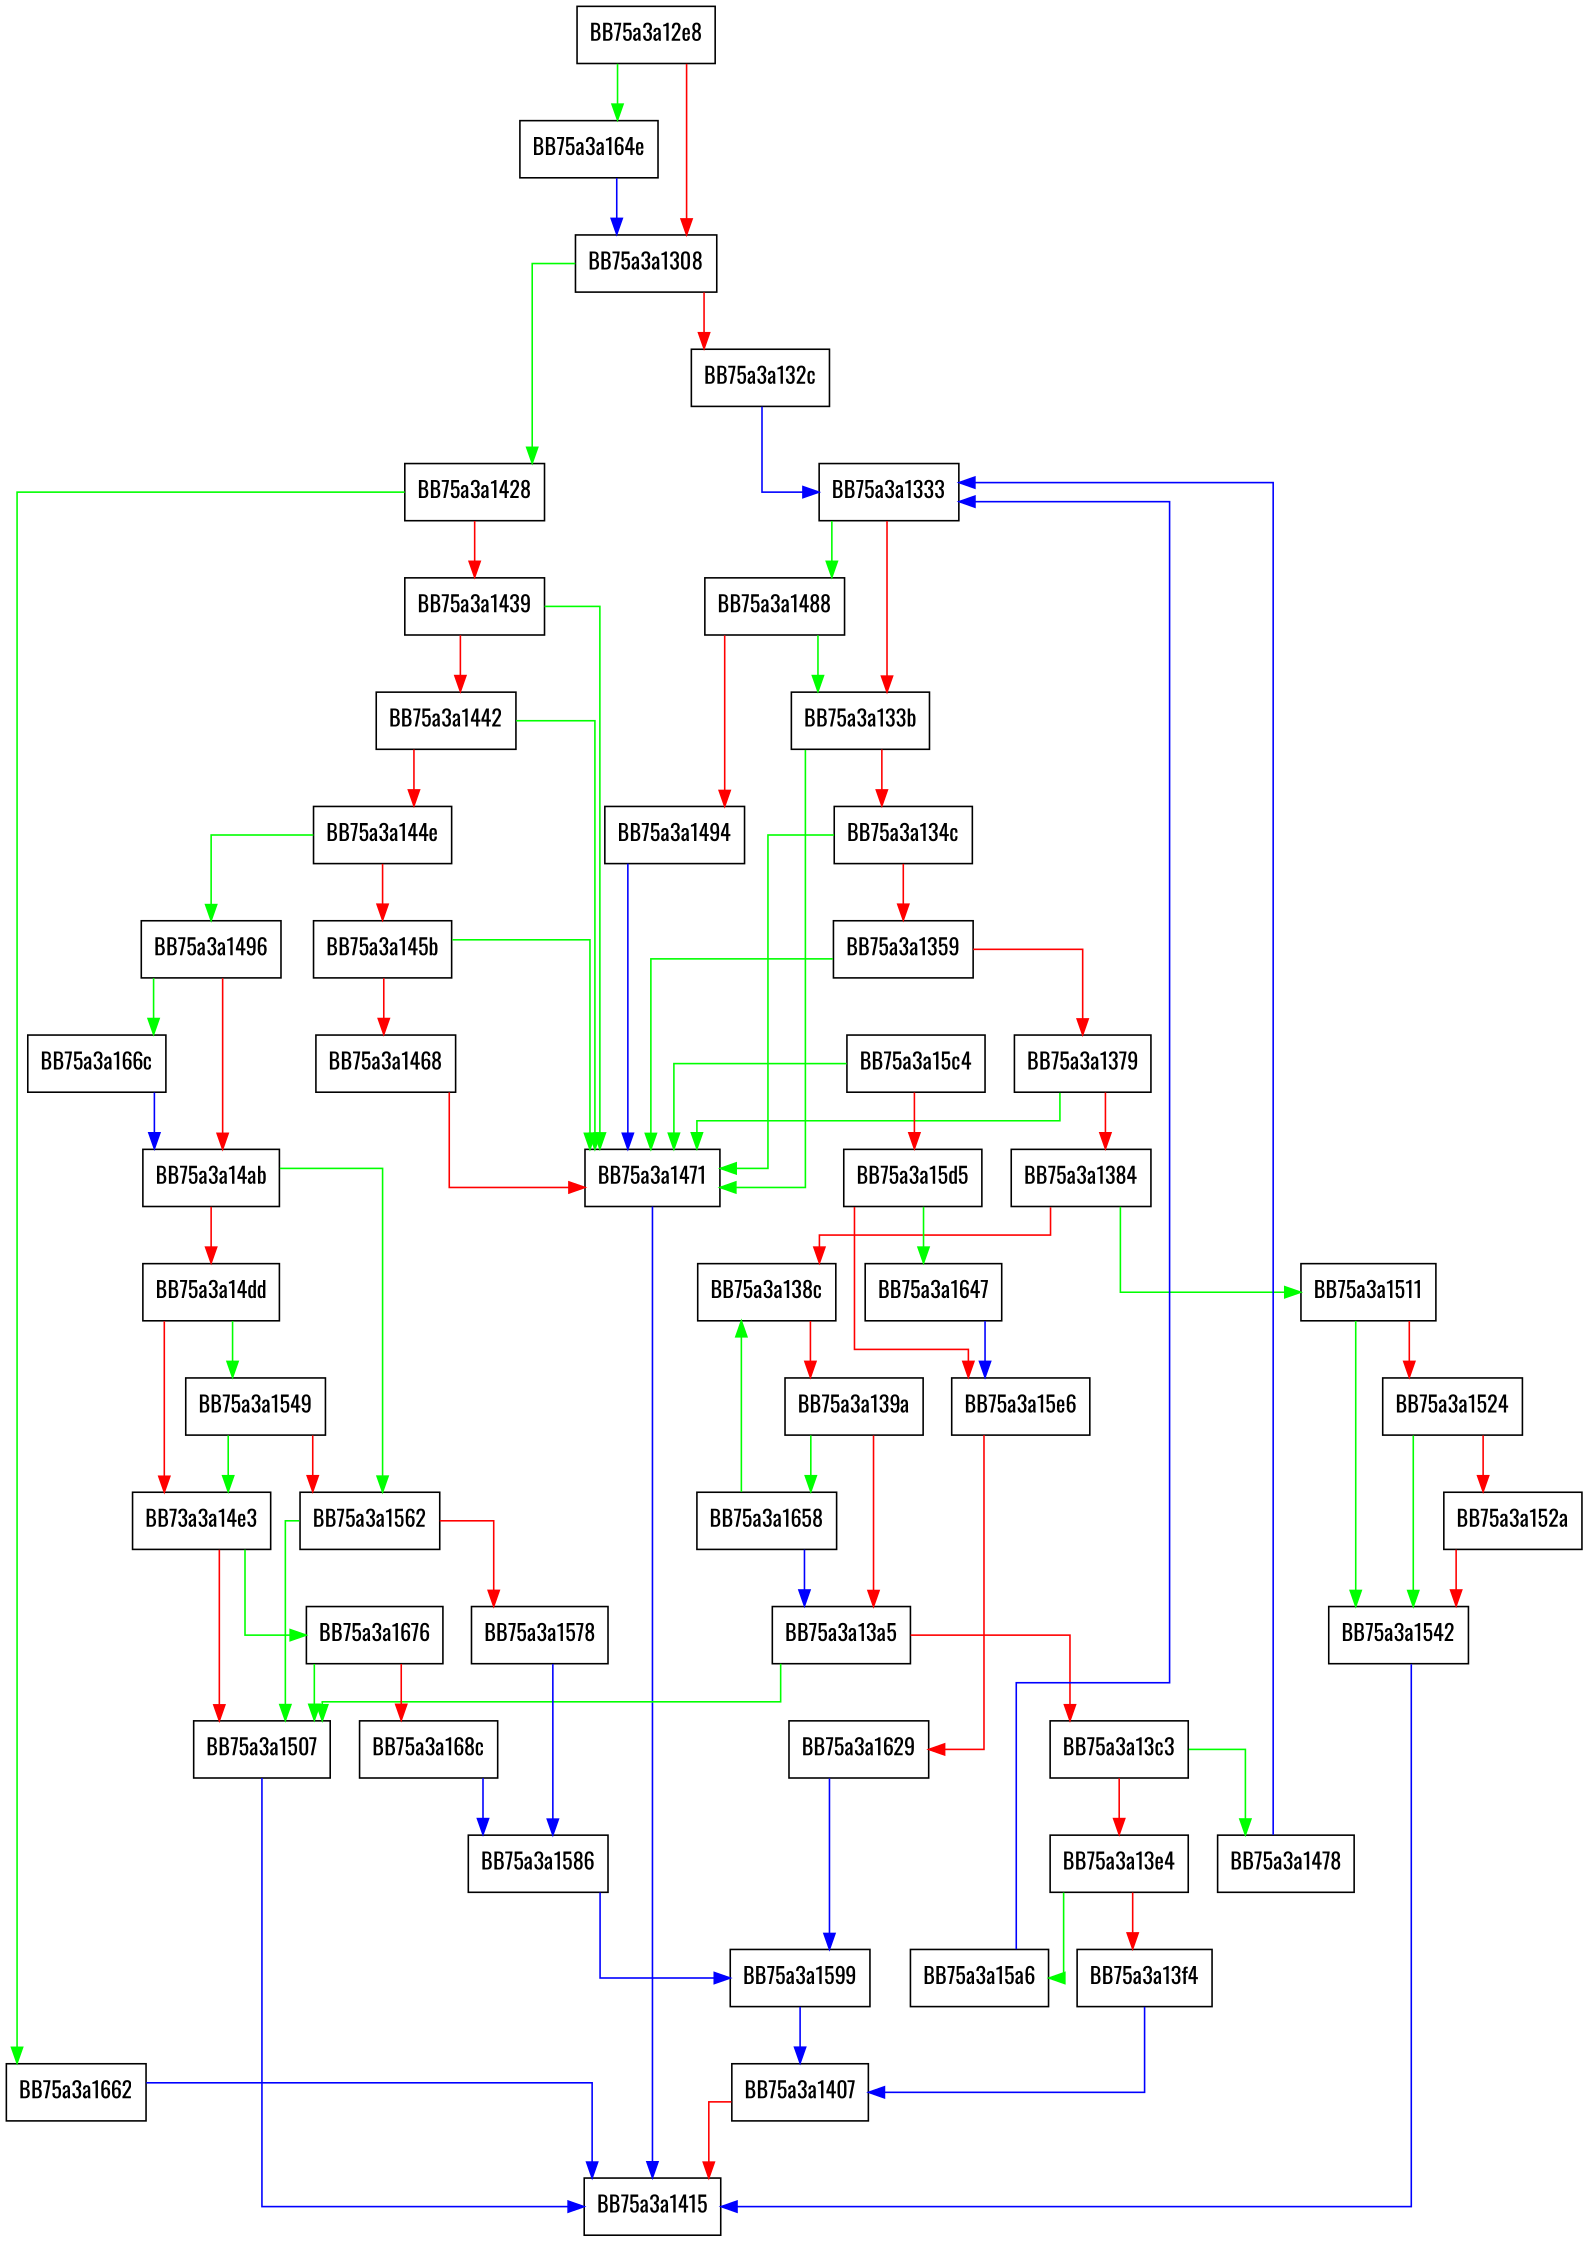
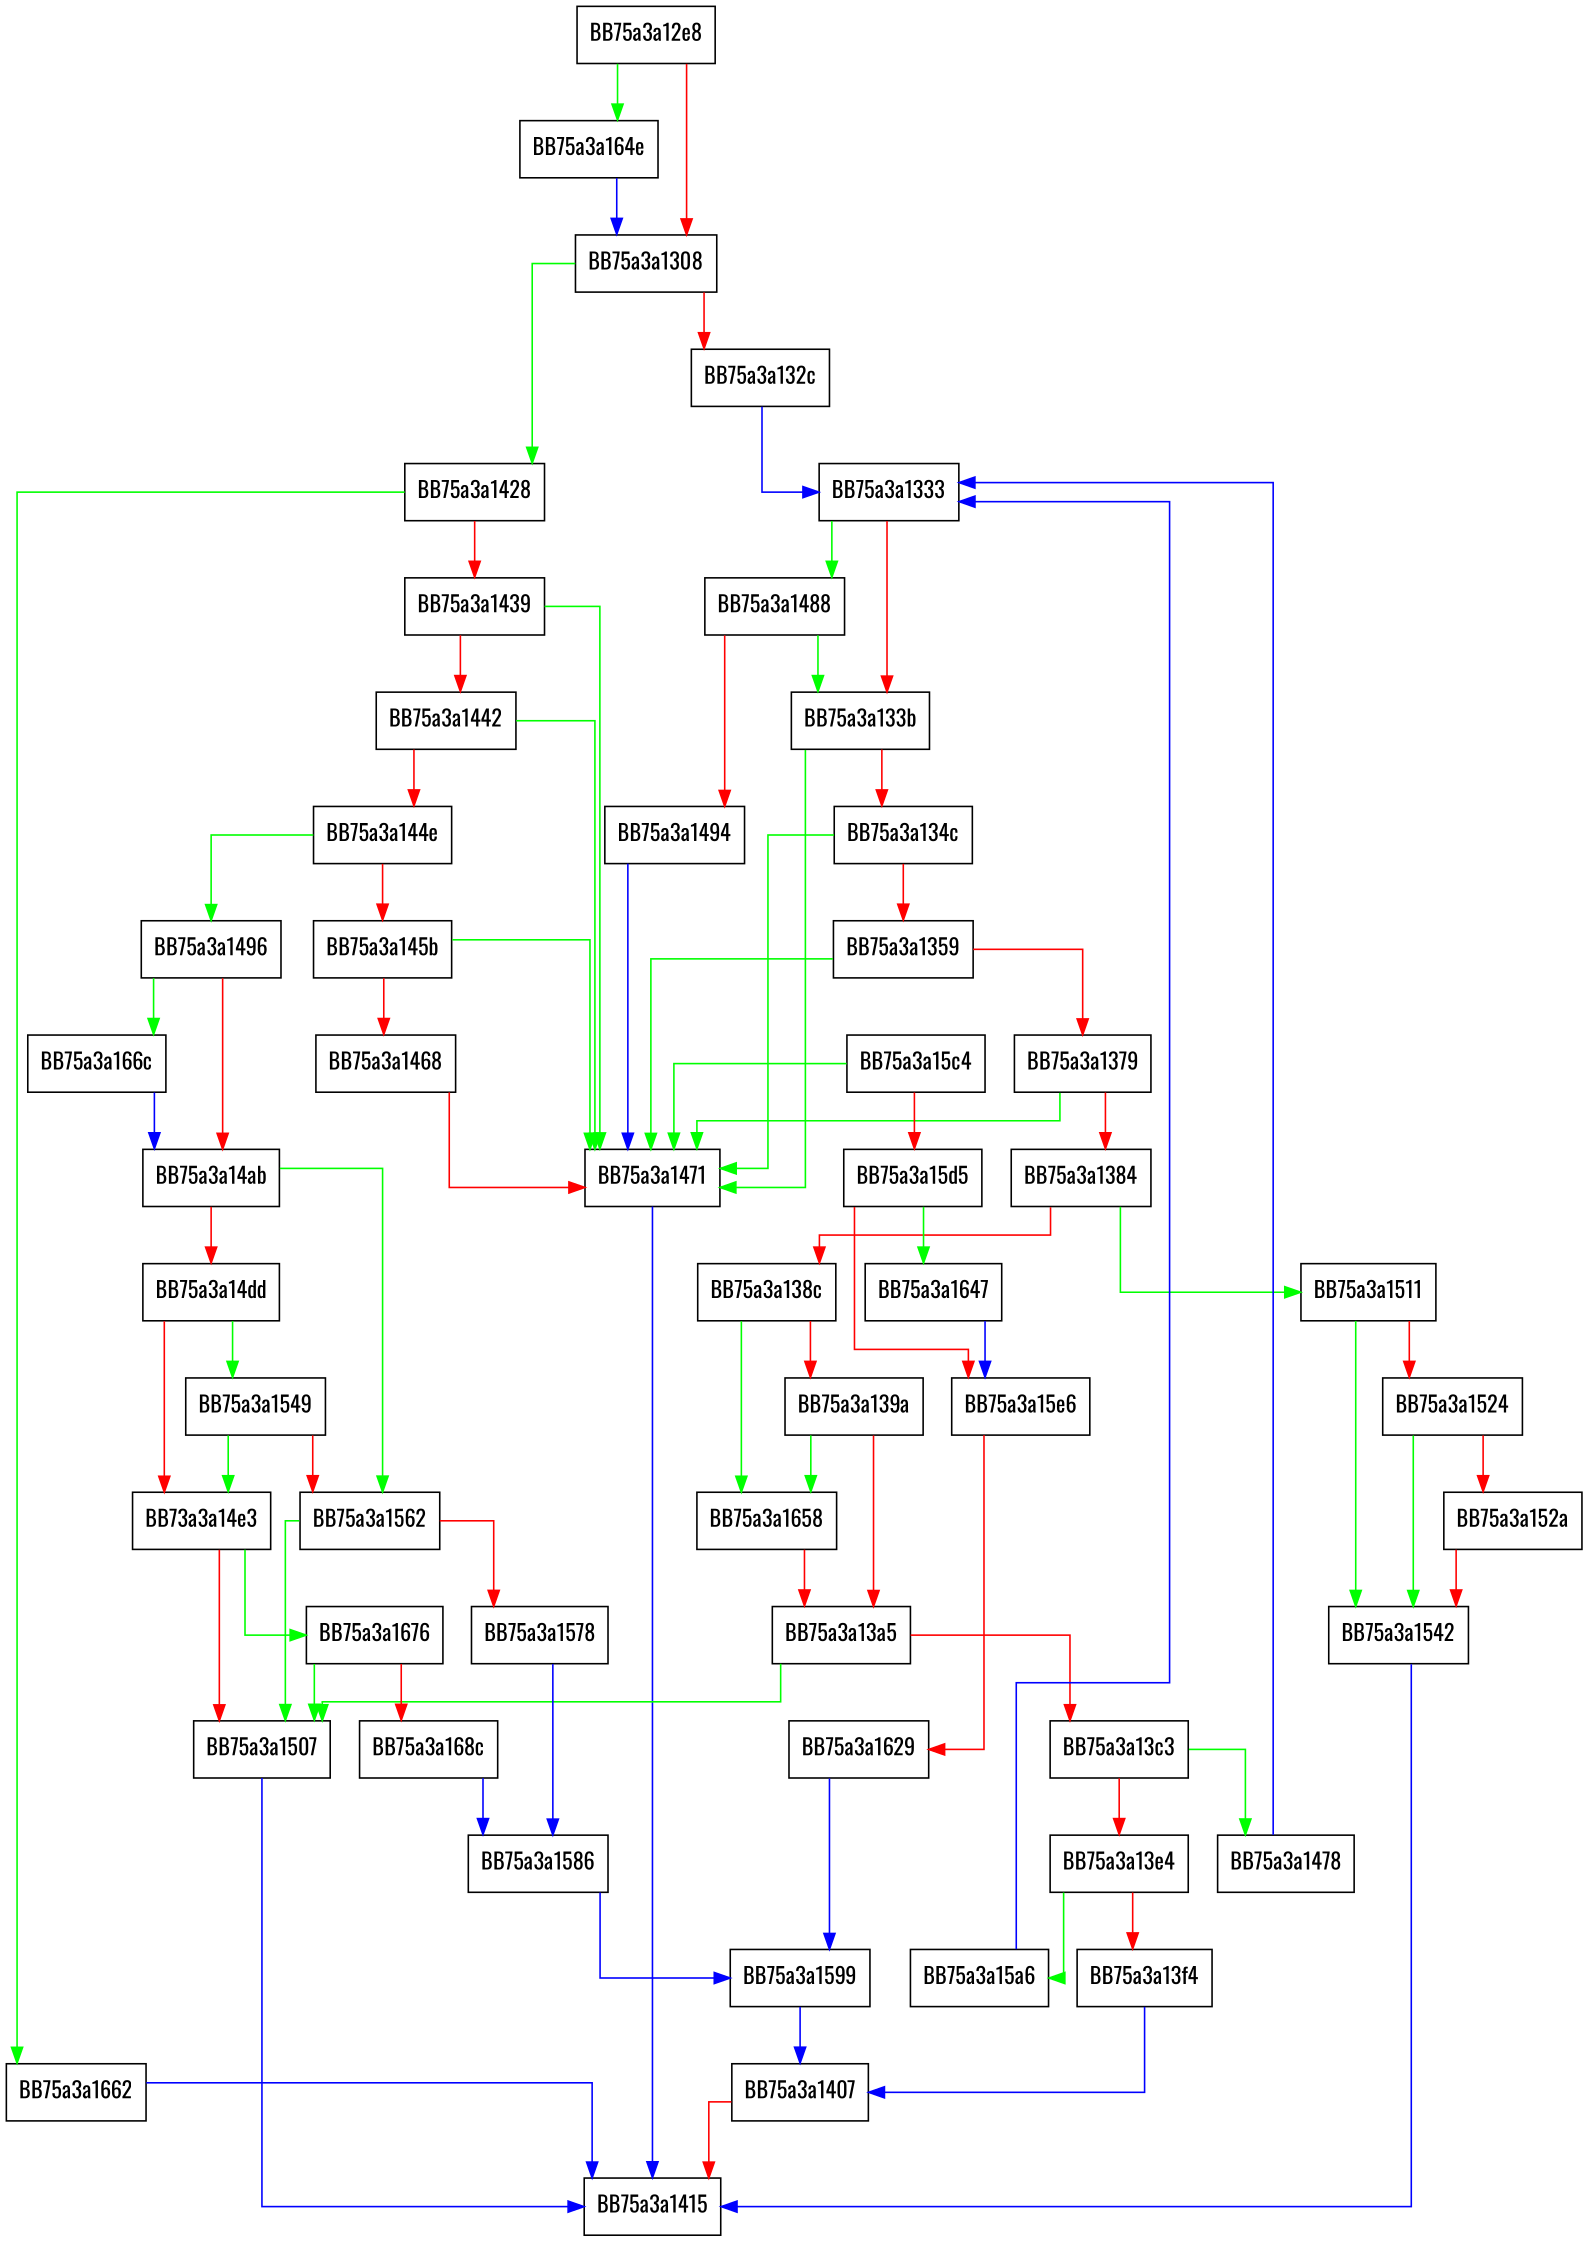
edge "BB75a3a1658" -> "BB75a3a138c": reversed
edge "BB75a3a1658" -> "BB75a3a13a5": color blue -> red
